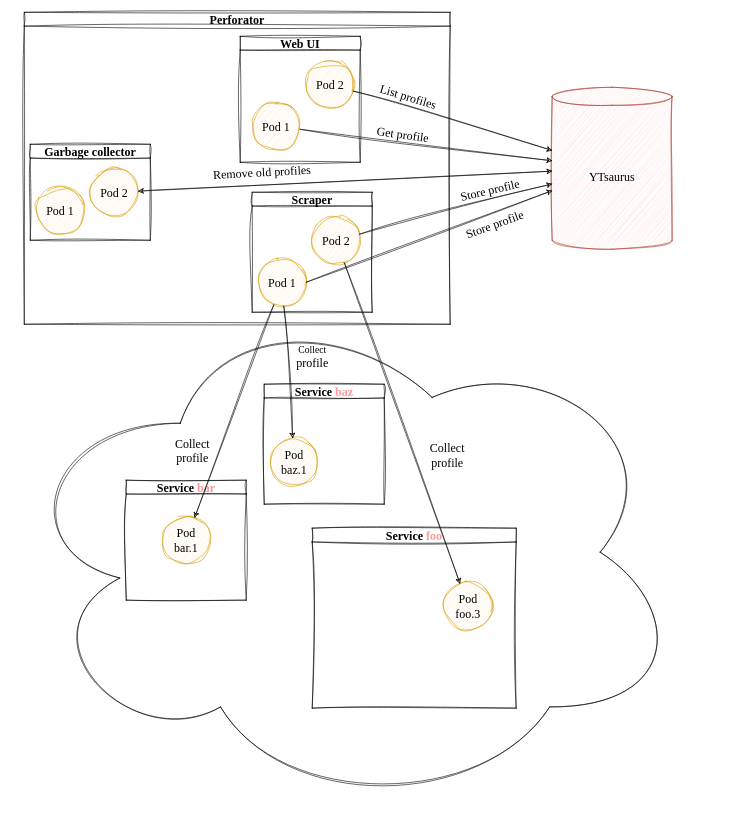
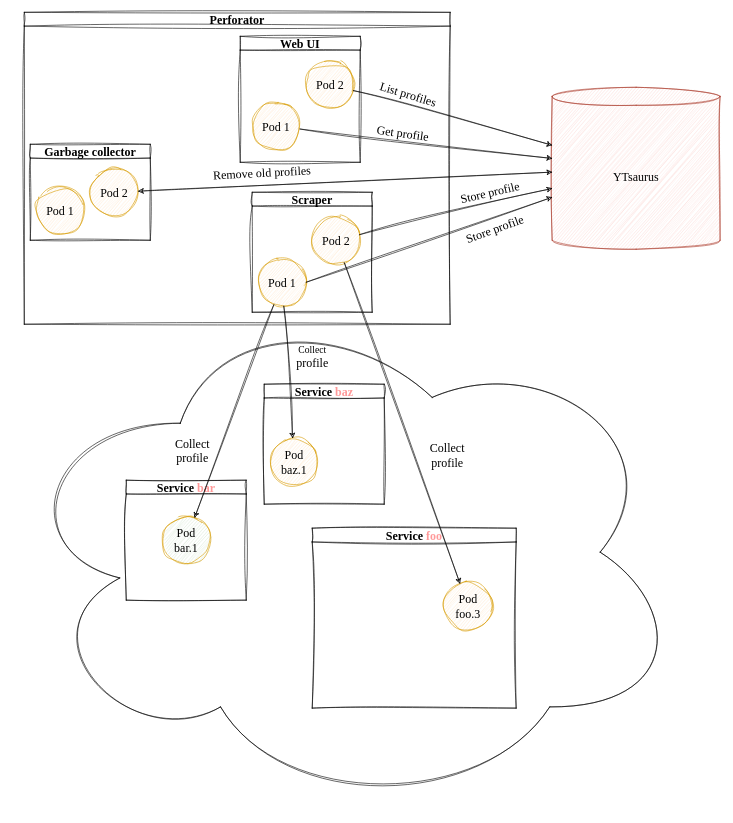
node "YTsaurus": size 120x162 -> 168x162
node "Pod bar.1": fillcolor #ffe6cc -> #d5e8d4
